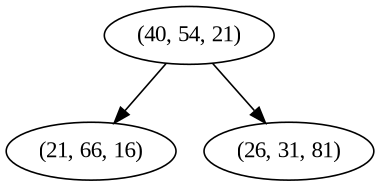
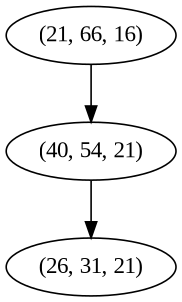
edge "(40, 54, 21)" -> "(21, 66, 16)": reversed
node "(26, 31, 81)": label "(26, 31, 81)" -> "(26, 31, 21)"
